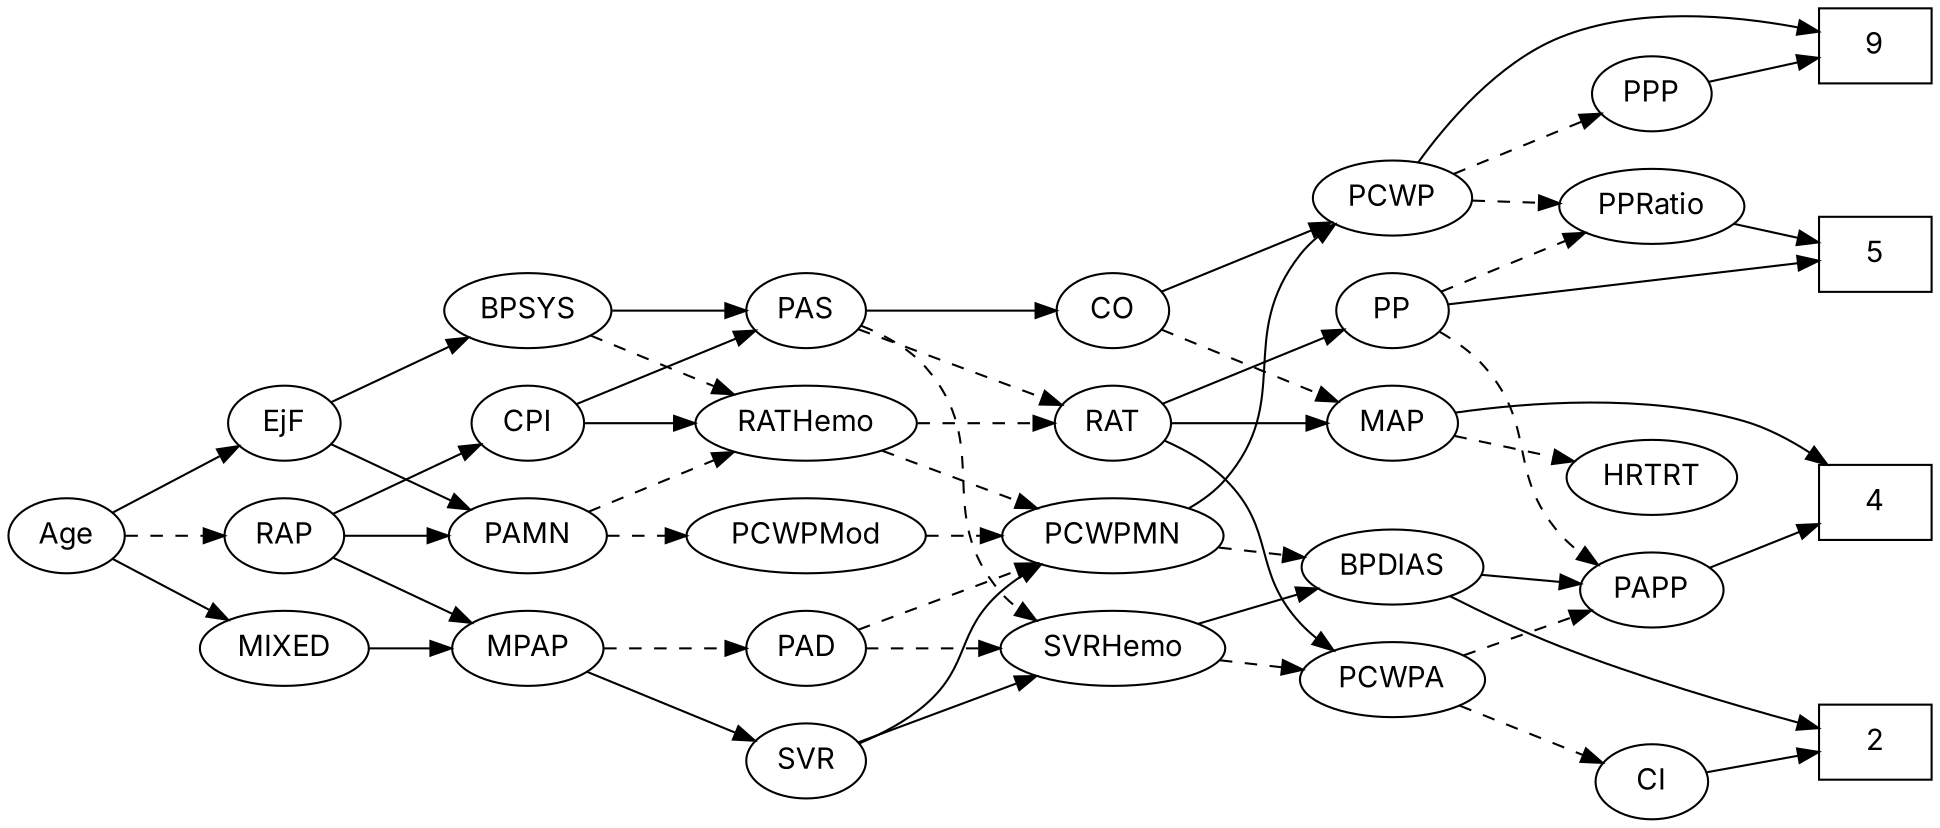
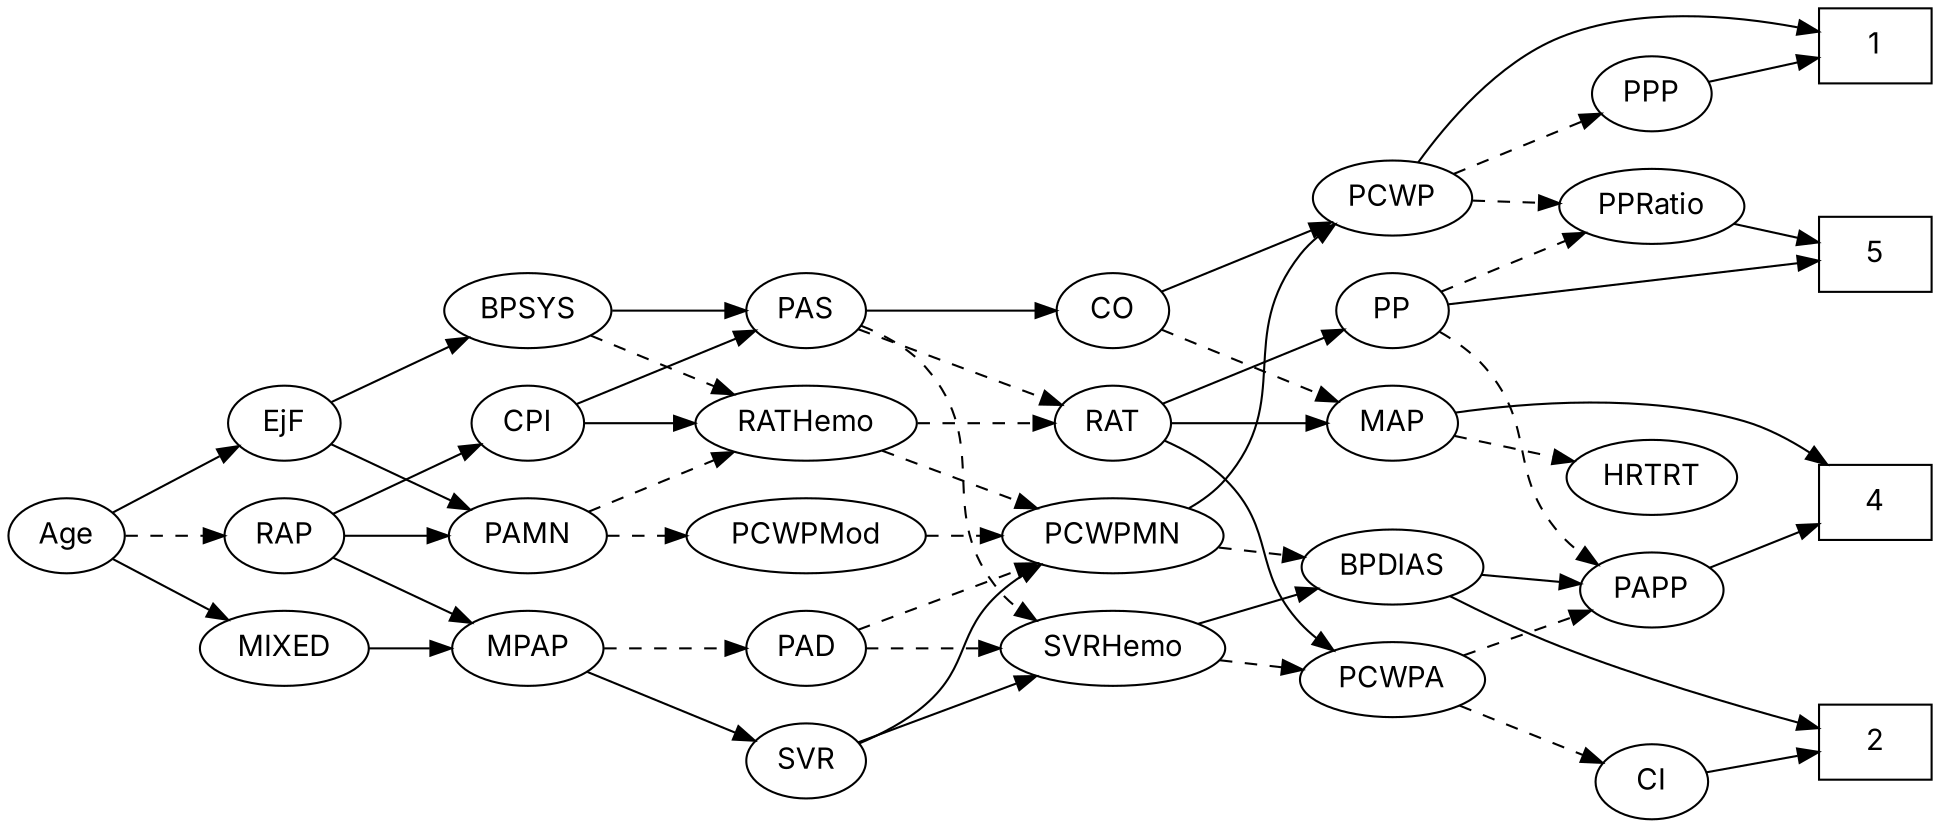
node "9": label "9" -> "1"
